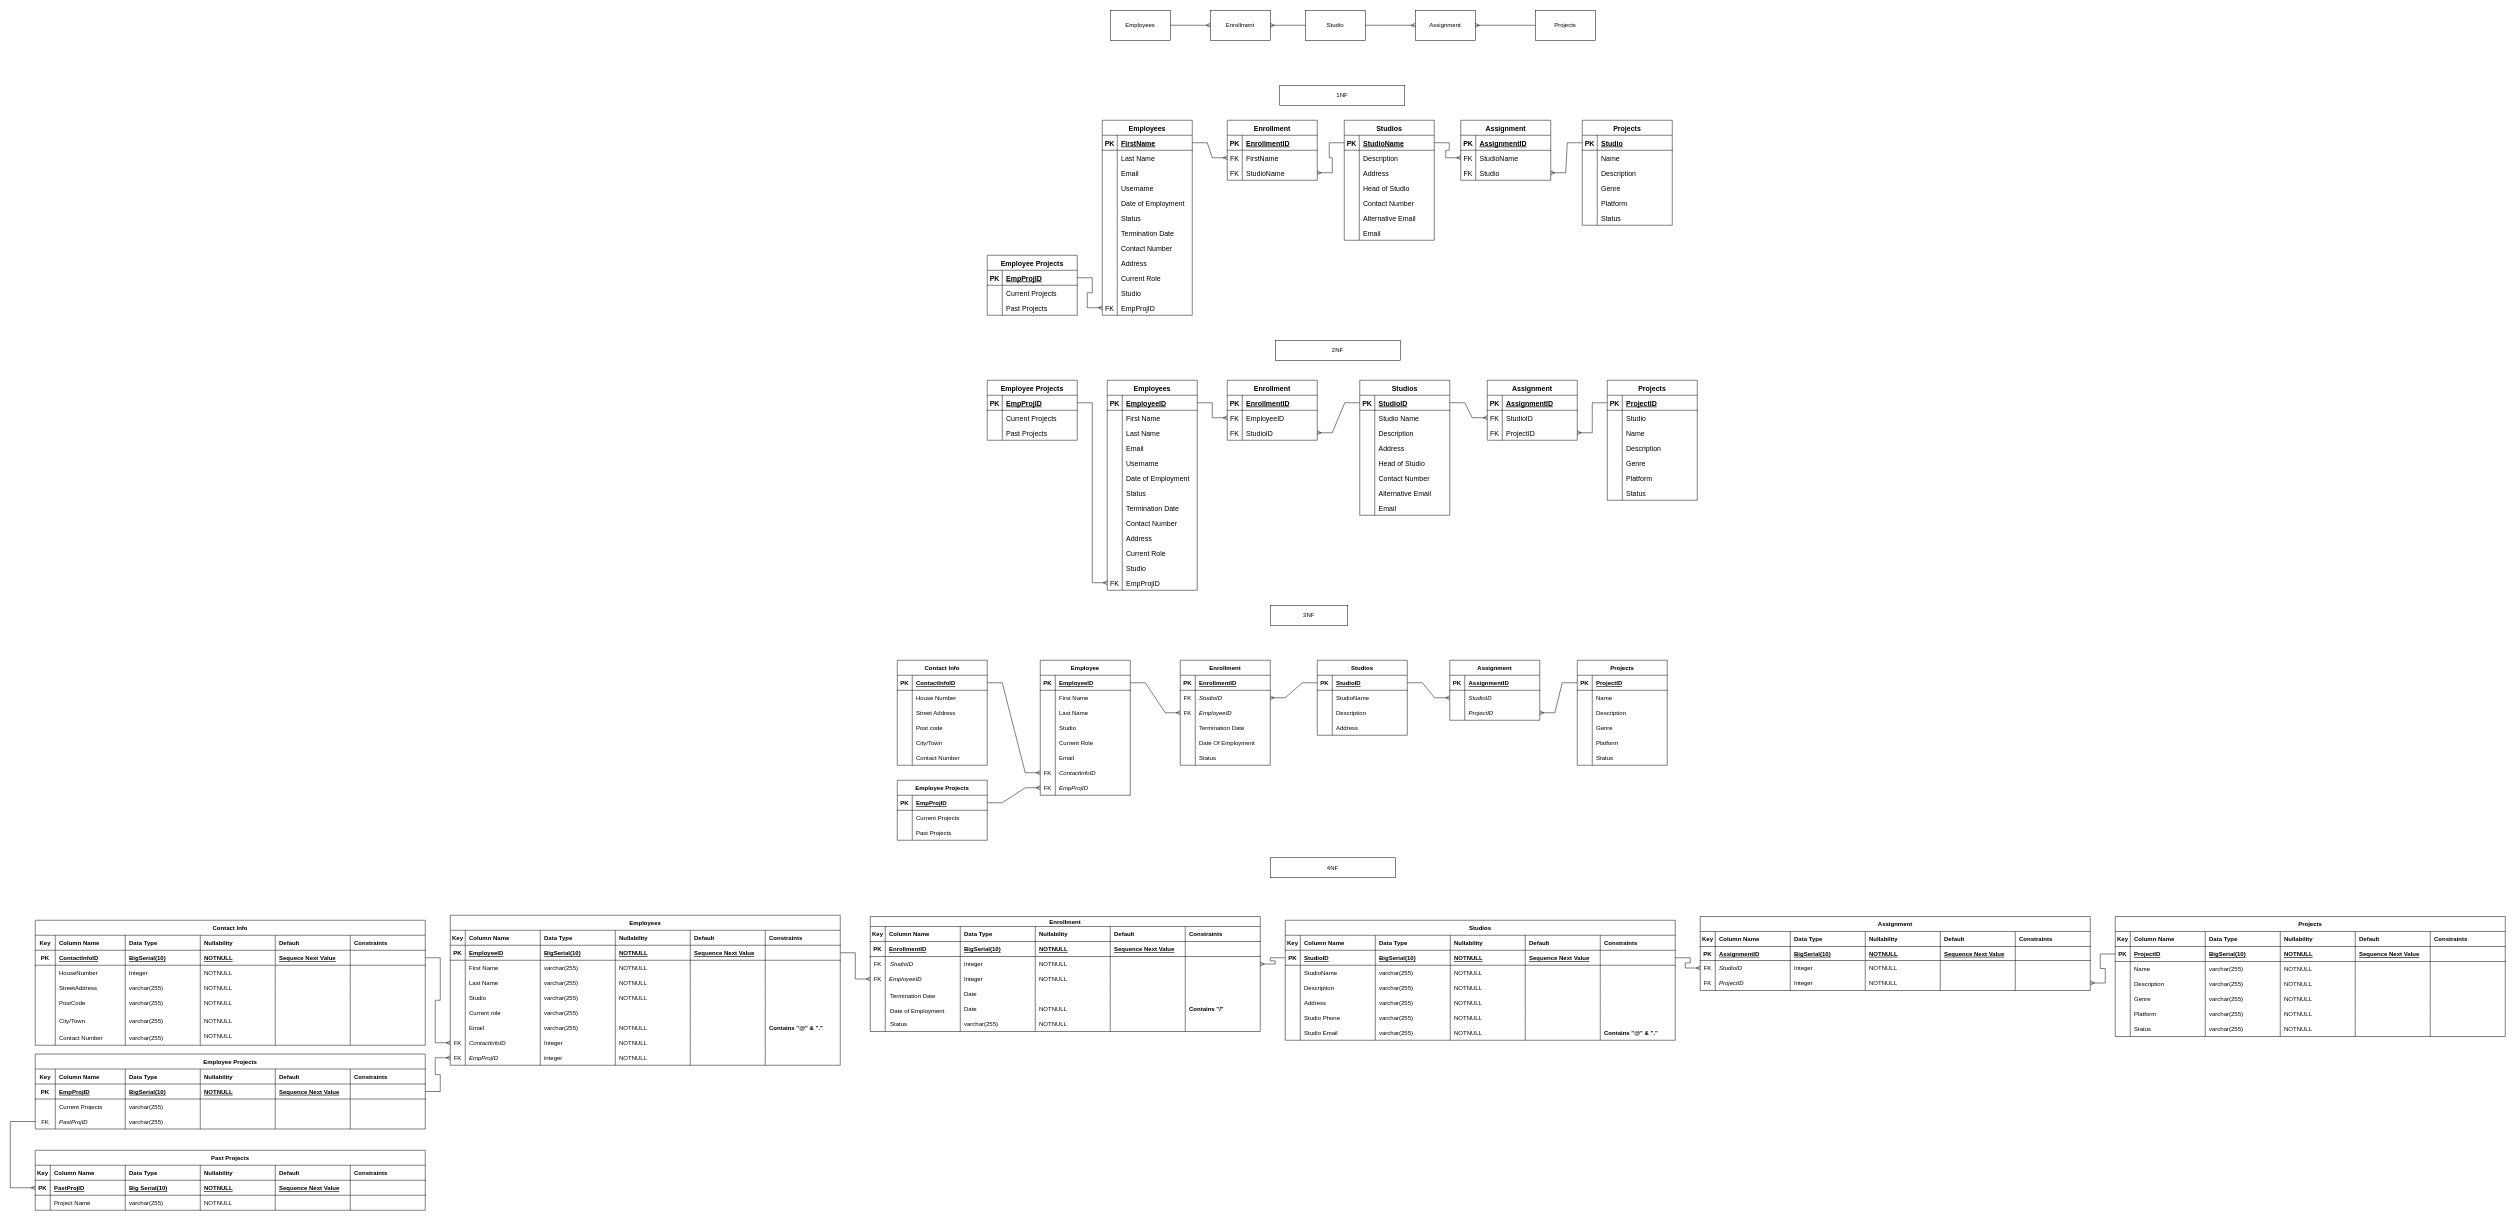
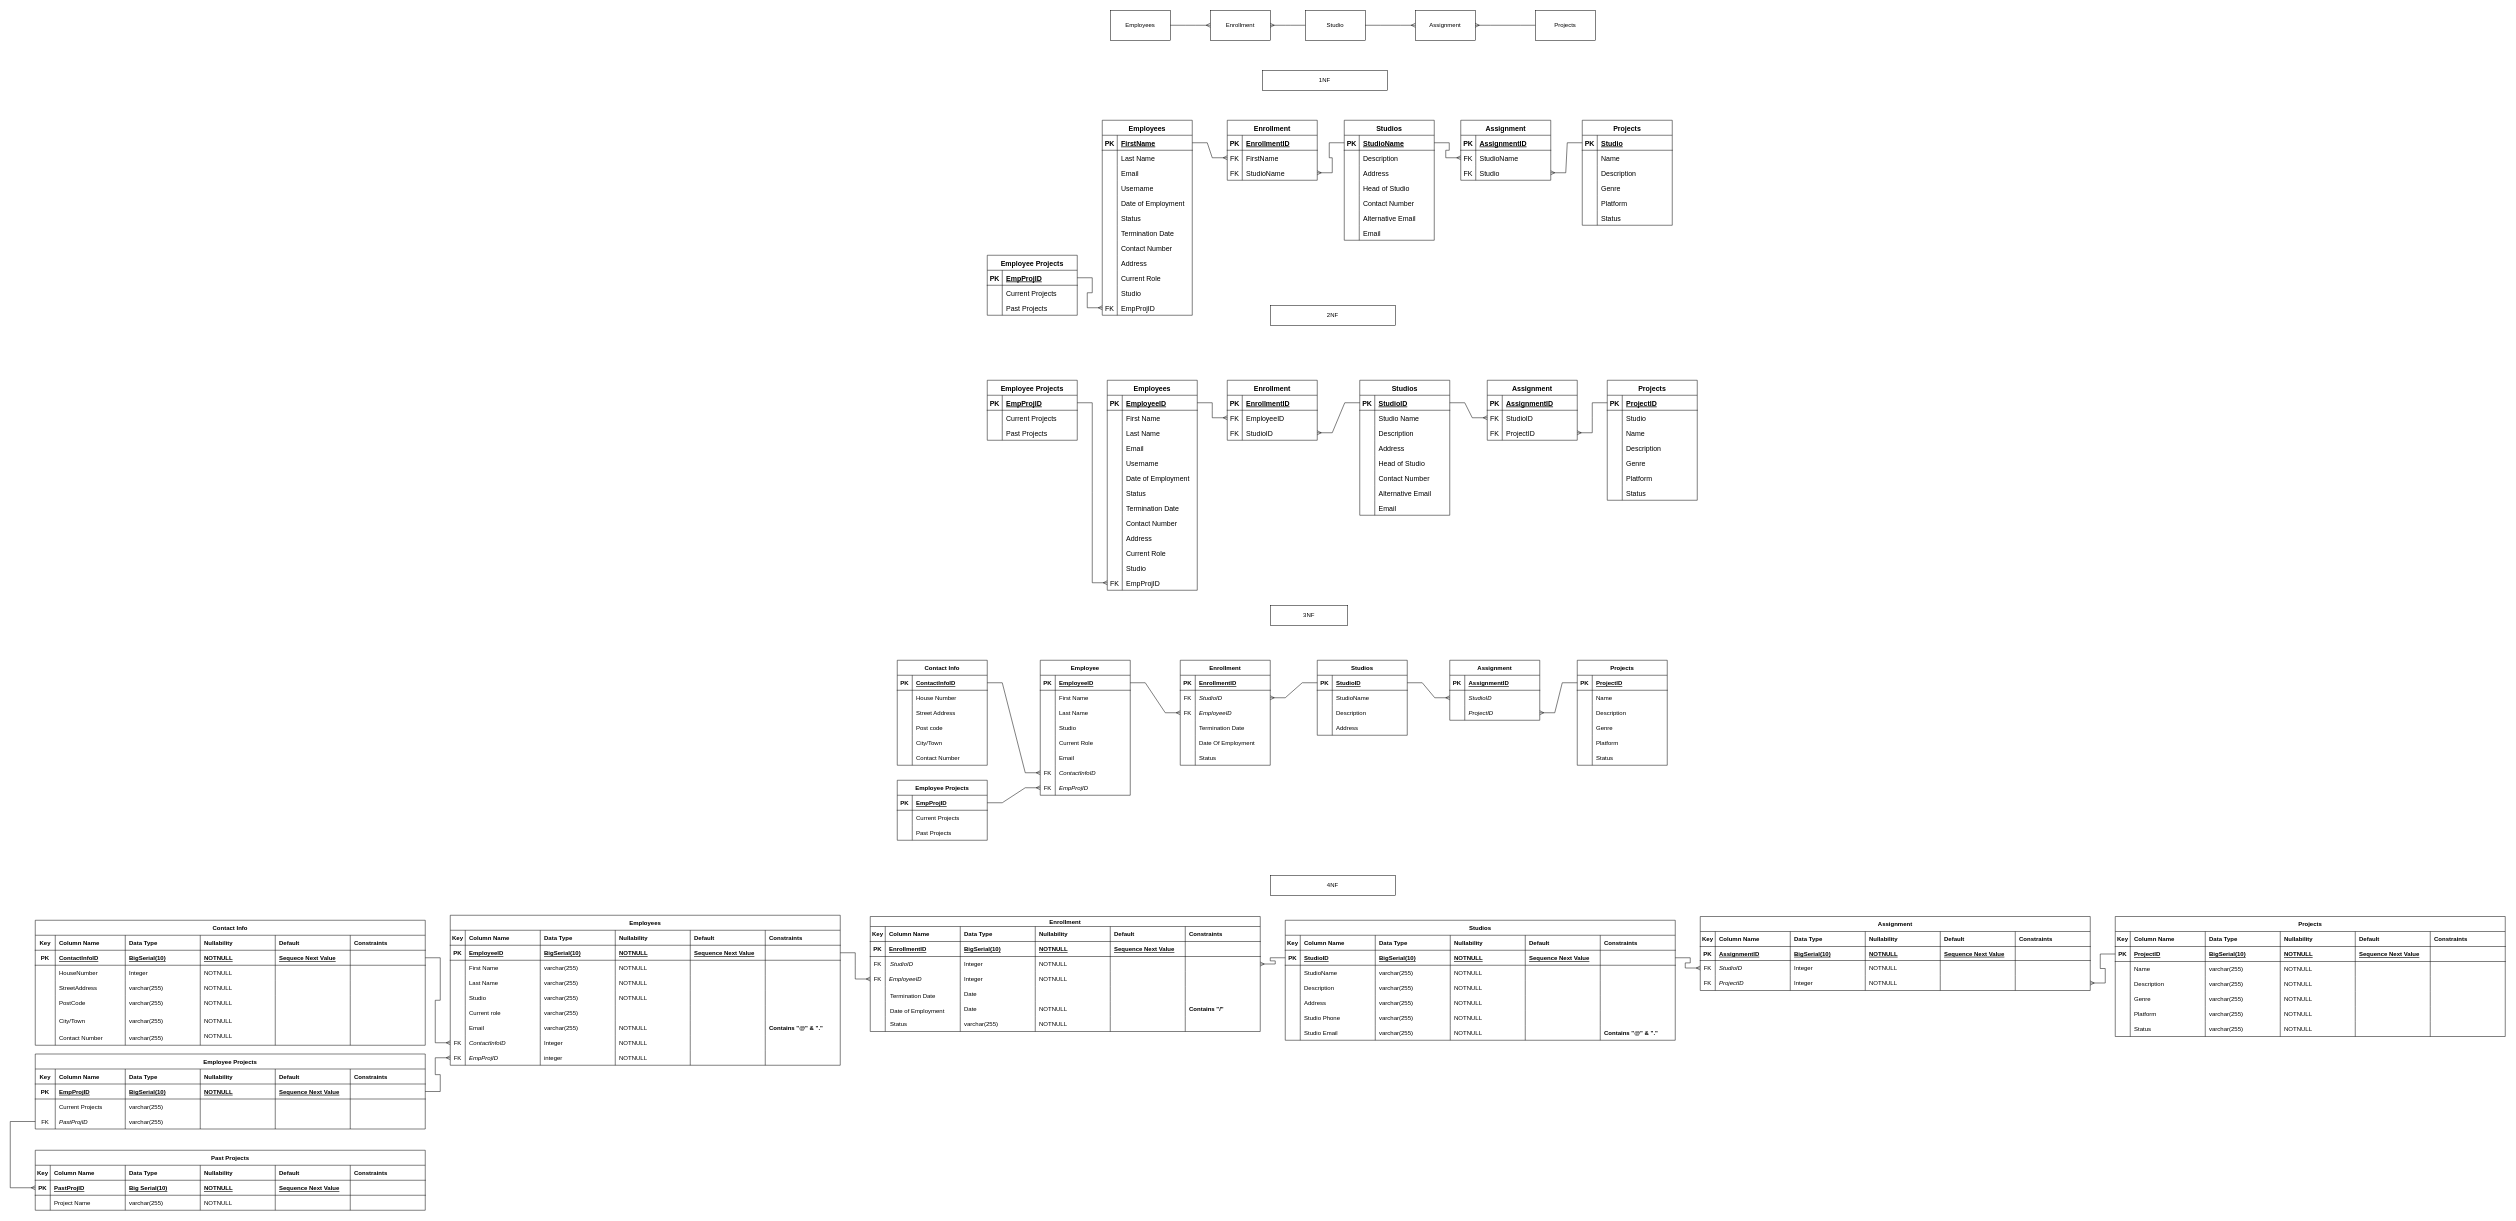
node "1NF": moved (1342, 95) -> (1325, 80)
node "2NF": moved (1338, 350) -> (1333, 315)
node "4NF": moved (1333, 868) -> (1333, 885)
